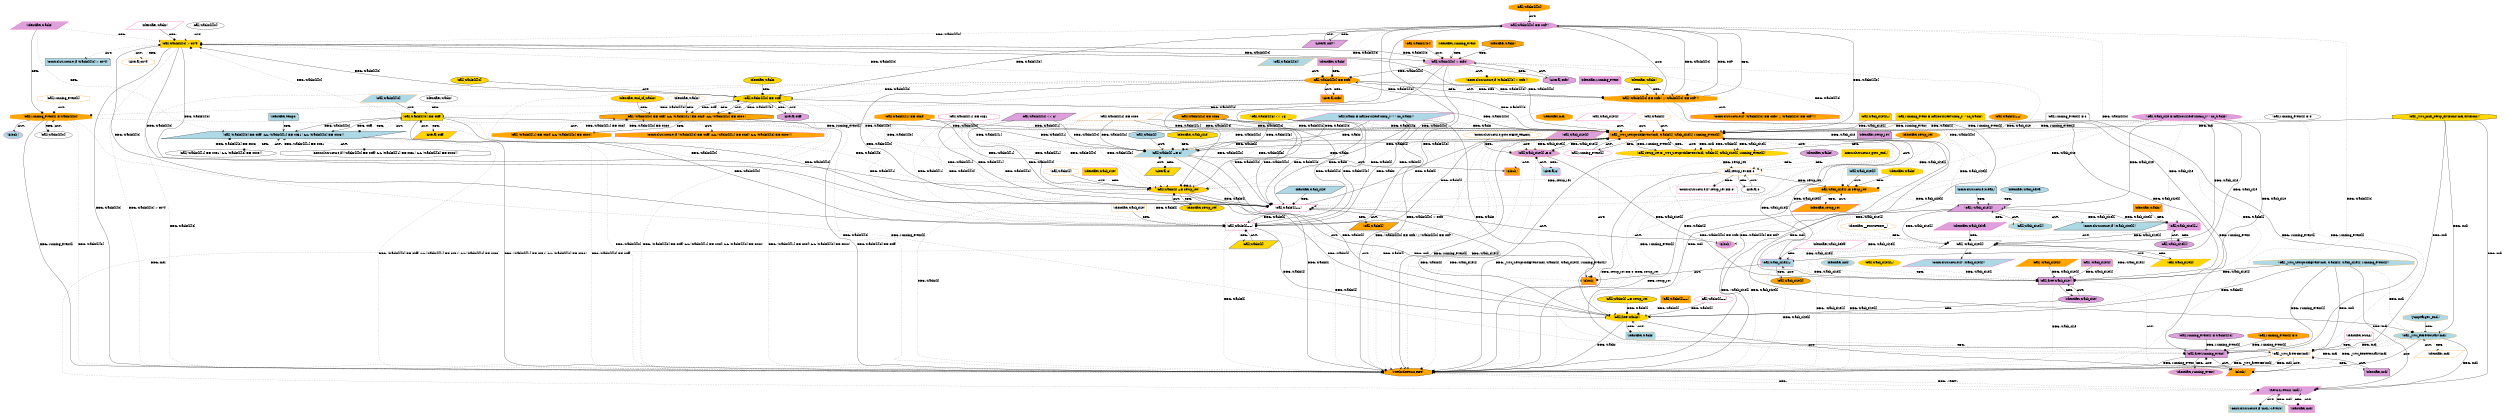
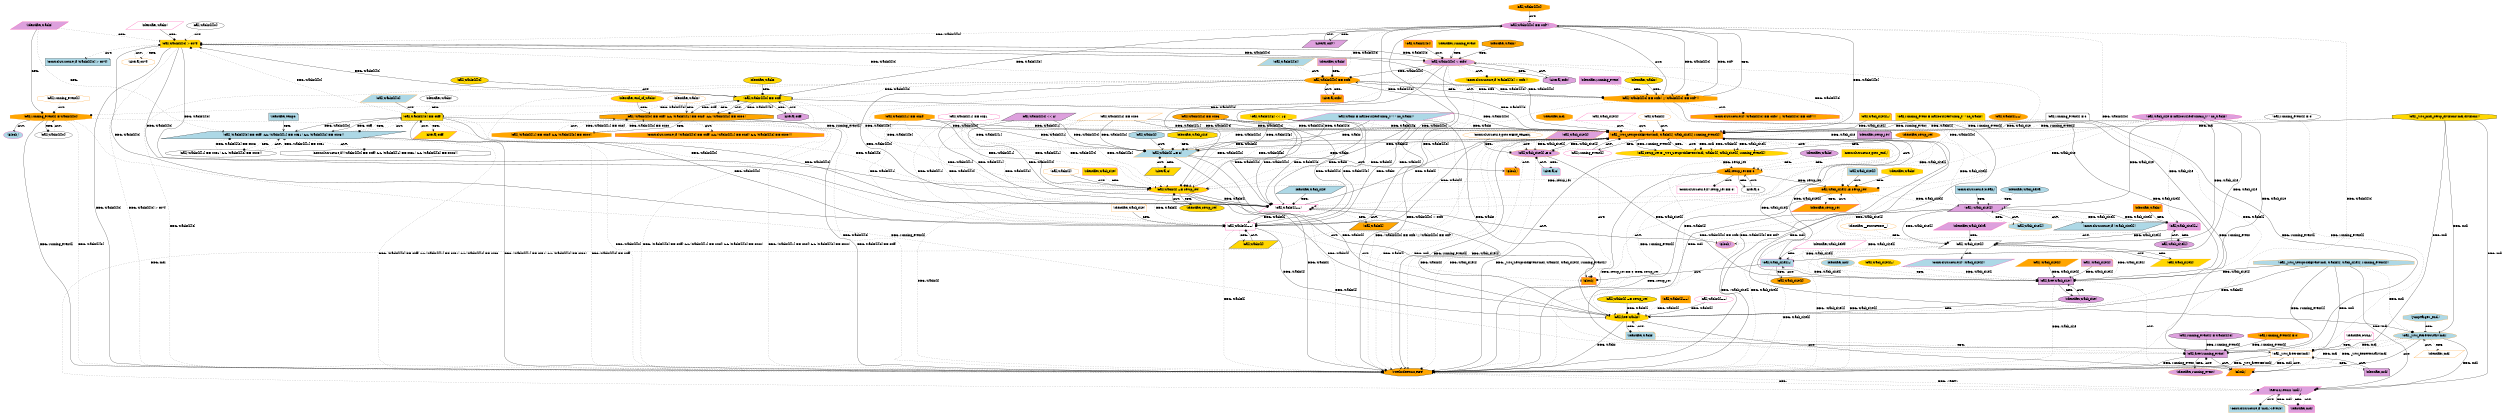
node "(Call,setup_ret == 0)": fillcolor white -> orange
edge "(Call,setup_ret == 0)" -> "(ControlStructure,if (setup_ret == 0))": label "DDG: " -> "AST: "
